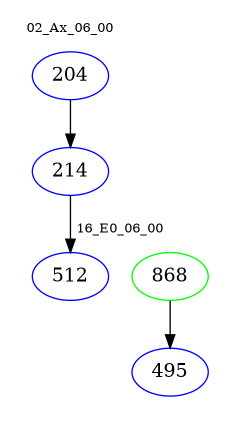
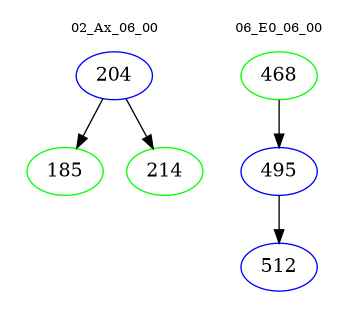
node "185": added
node "214": color blue -> green
edge "214" -> "512": now "495" -> "512"
cluster "16_E0_06_00": label "16_E0_06_00" -> "06_E0_06_00"
node "868": label "868" -> "468"
